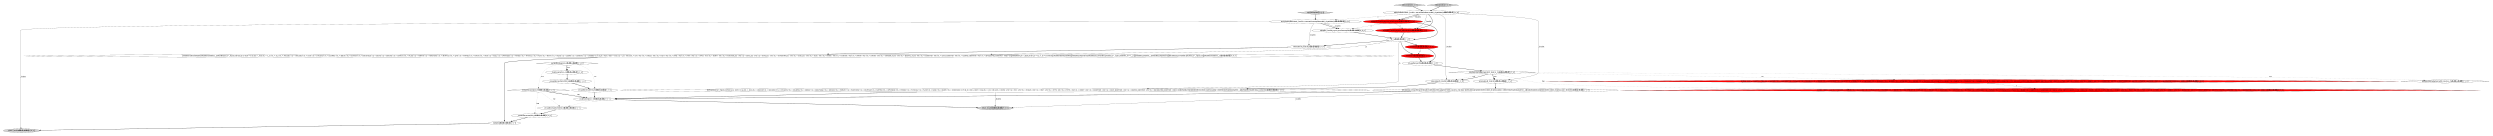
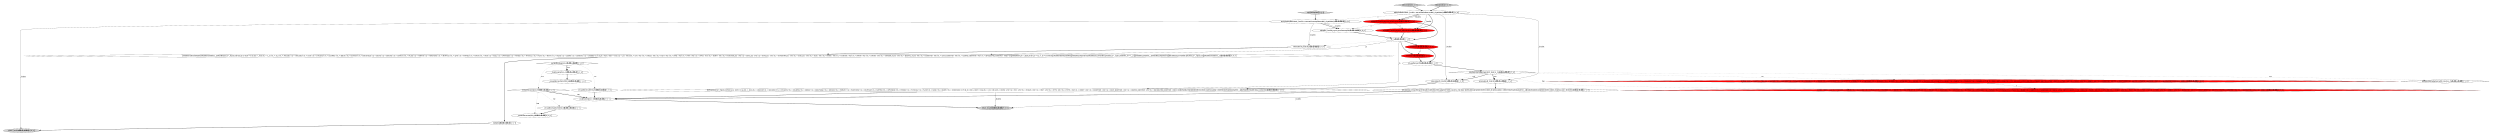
edge "int _la@@@5@@@['1', '1', '1']" -> "enterOuterAlt(_localctx,1)@@@7@@@['0', '0', '1']": style bold -> dotted
edge "_errHandler.reportError(this,re)@@@47@@@['1', '1', '0']" -> "_errHandler.recover(this,re)@@@48@@@['1', '1', '0']": removed
edge "_errHandler.recover(this,re)@@@52@@@['0', '0', '1']" -> "{exitRule()}@@@54@@@['0', '0', '1']": removed
